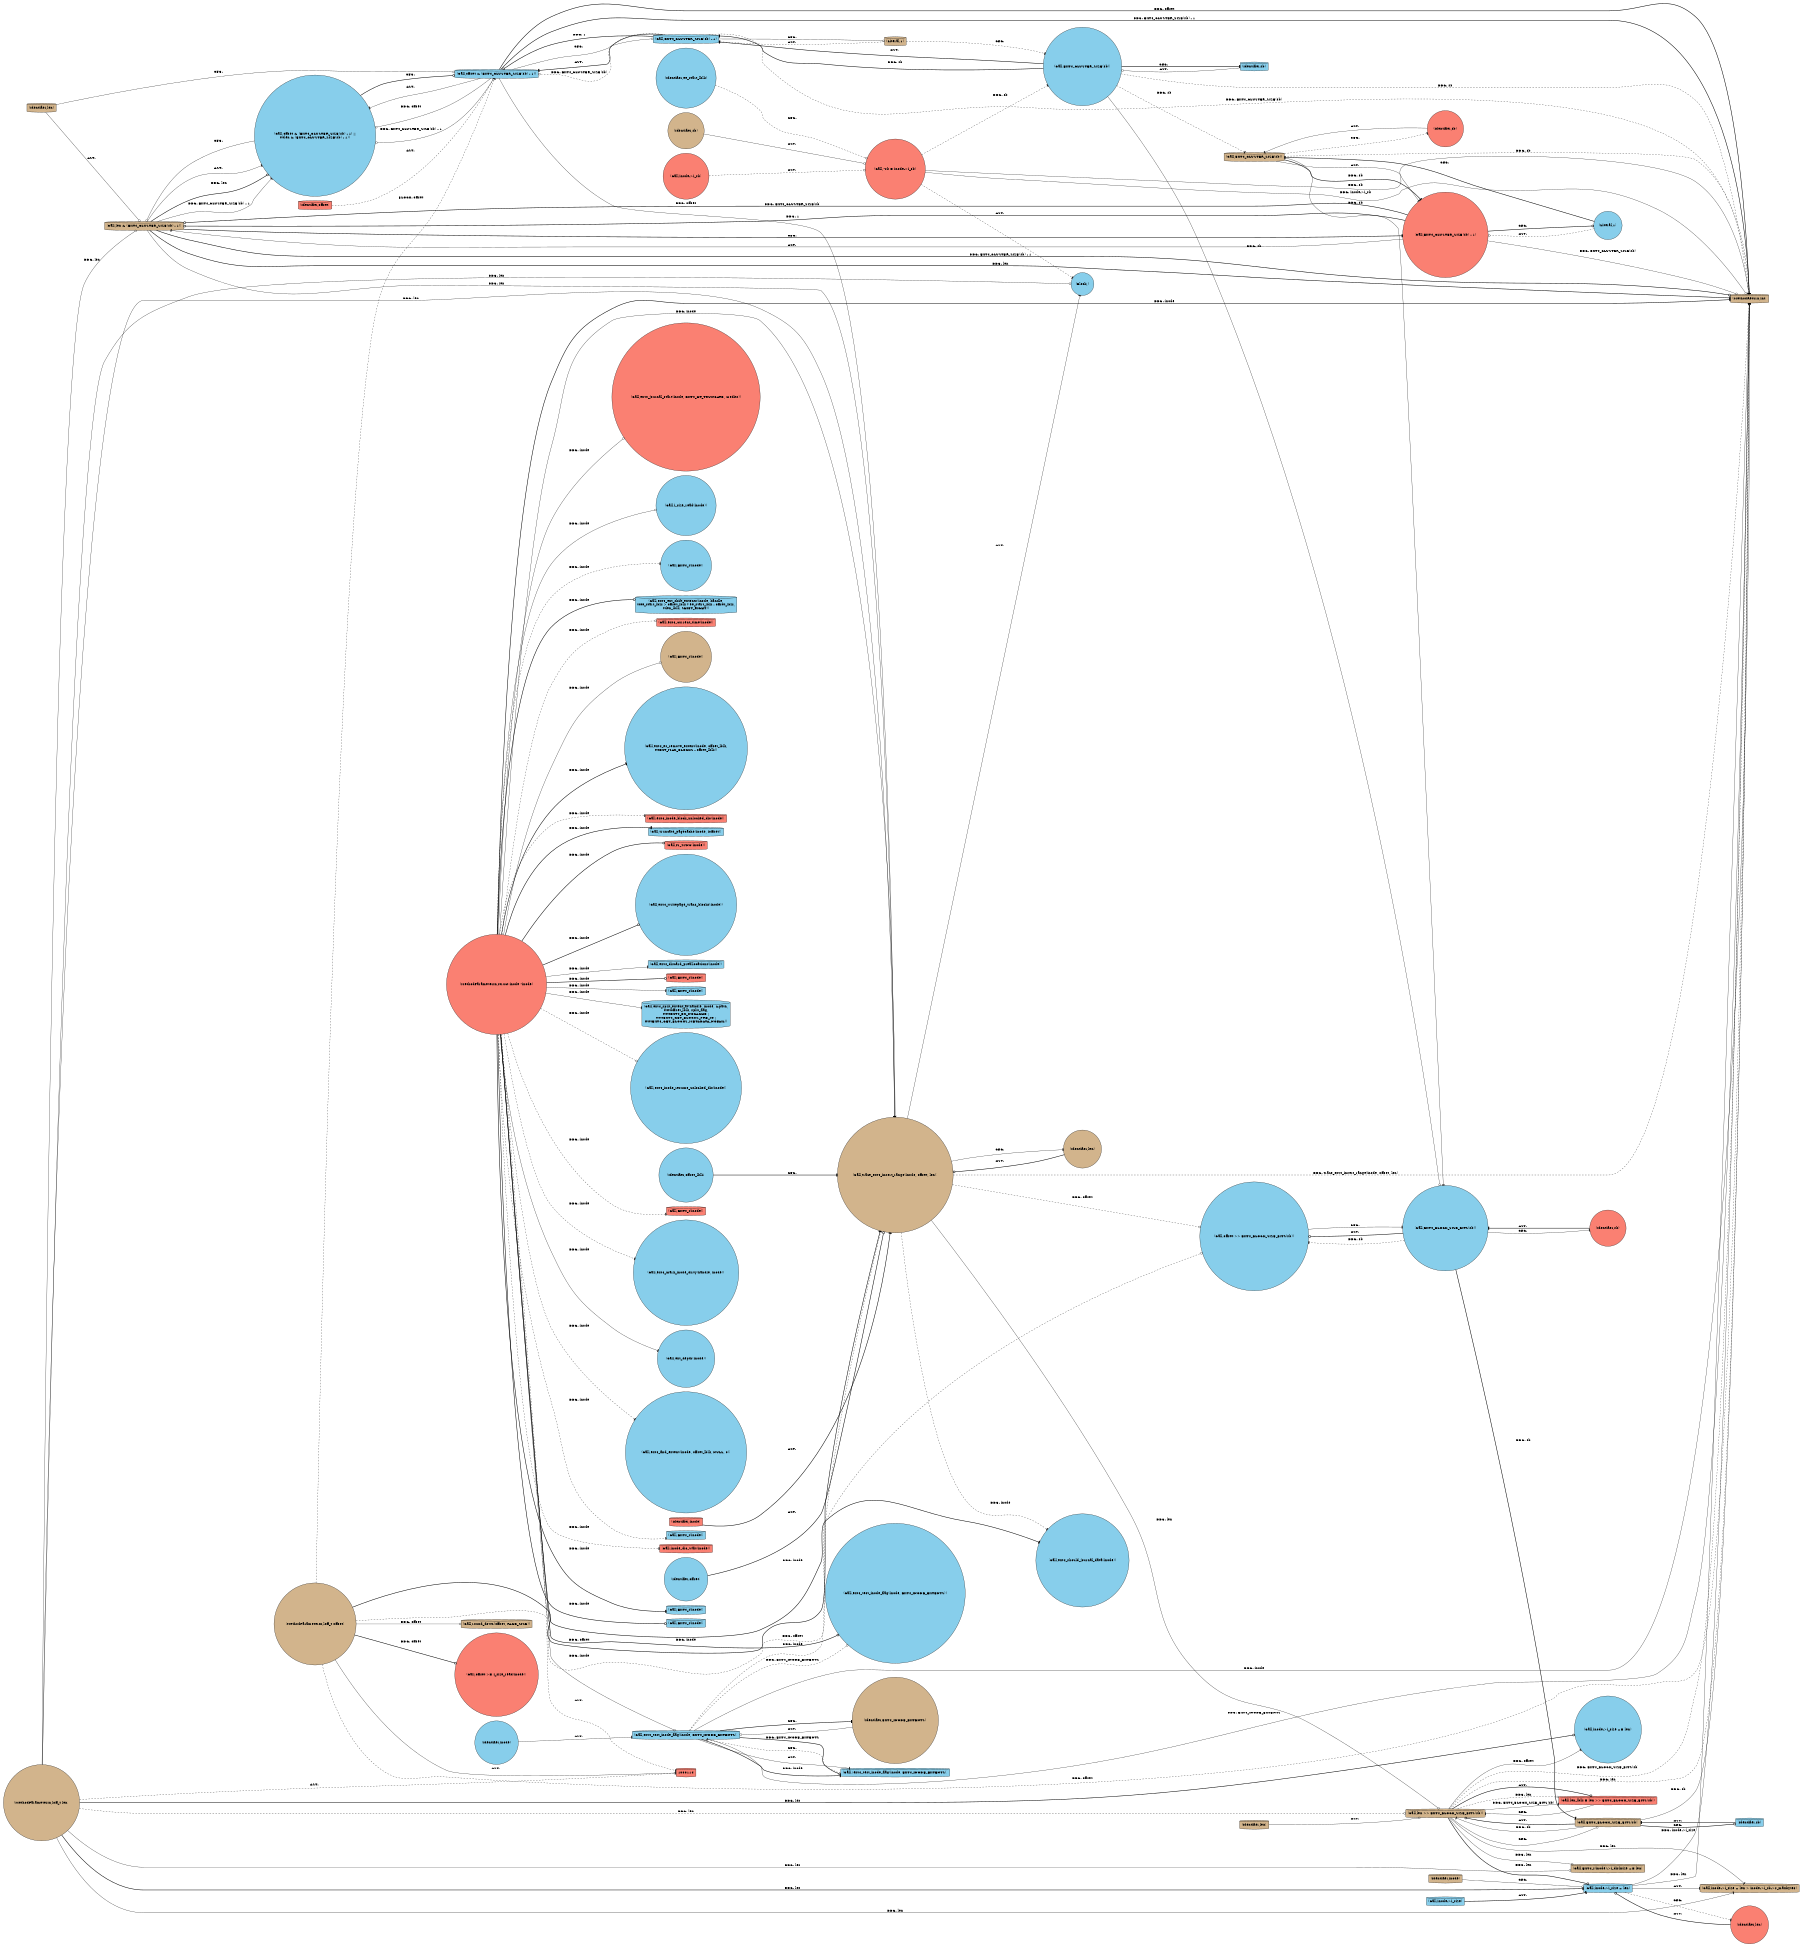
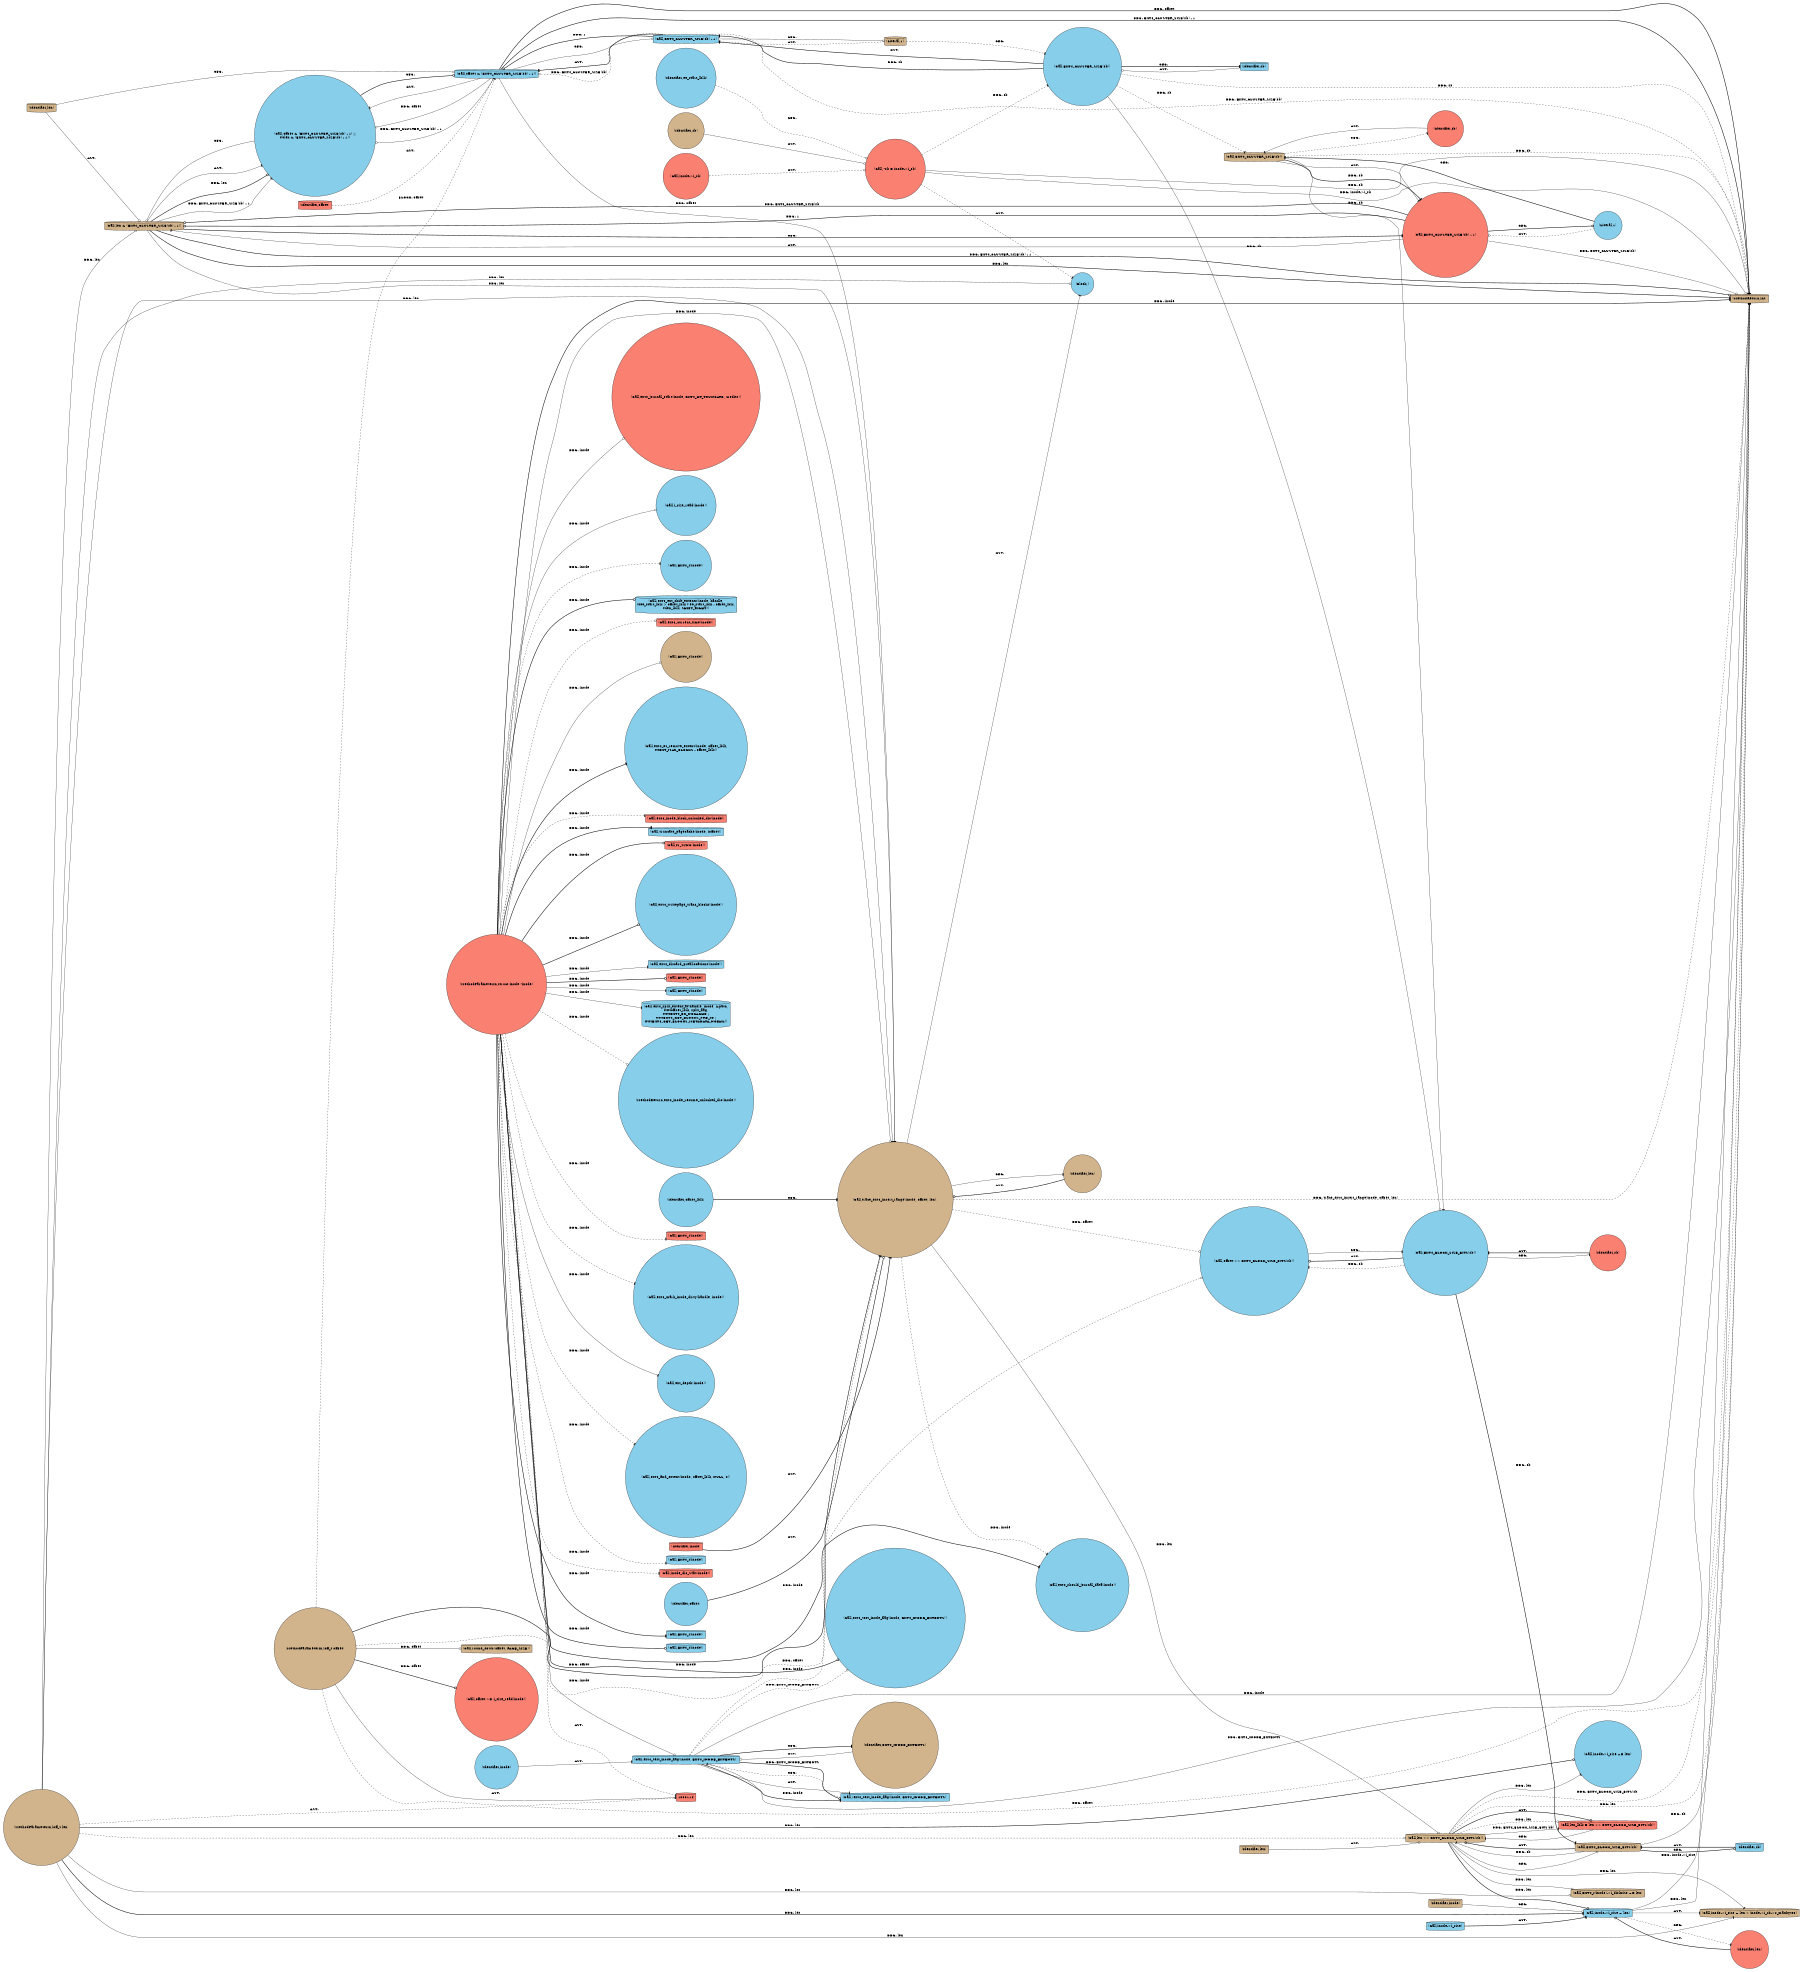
node "(Call,ext4_inode_resume_unlocked_dio(inode))": label "(Call,ext4_inode_resume_unlocked_dio(inode))" -> "(MethodReturn,ext4_inode_resume_unlocked_dio(inode))"
edge "(Call,len >> EXT4_BLOCK_SIZE_BITS(sb))" -> "(Call,inode->i_size += len)": label "DDG: offset" -> "DDG: len"
